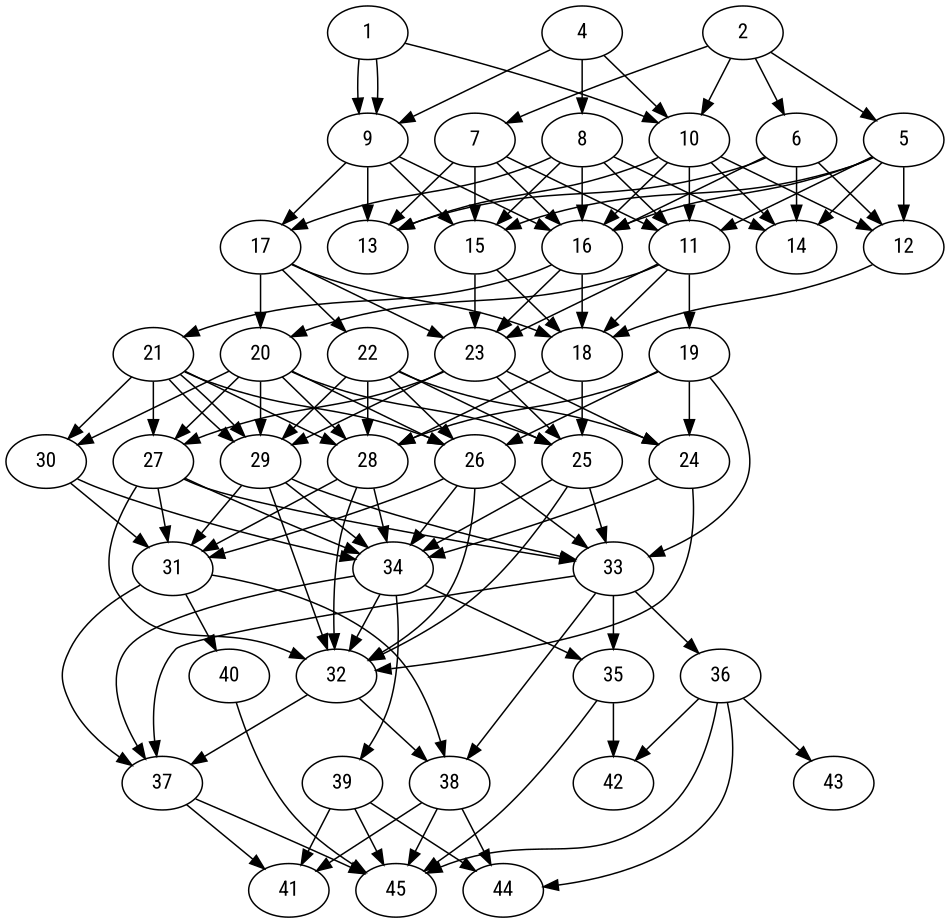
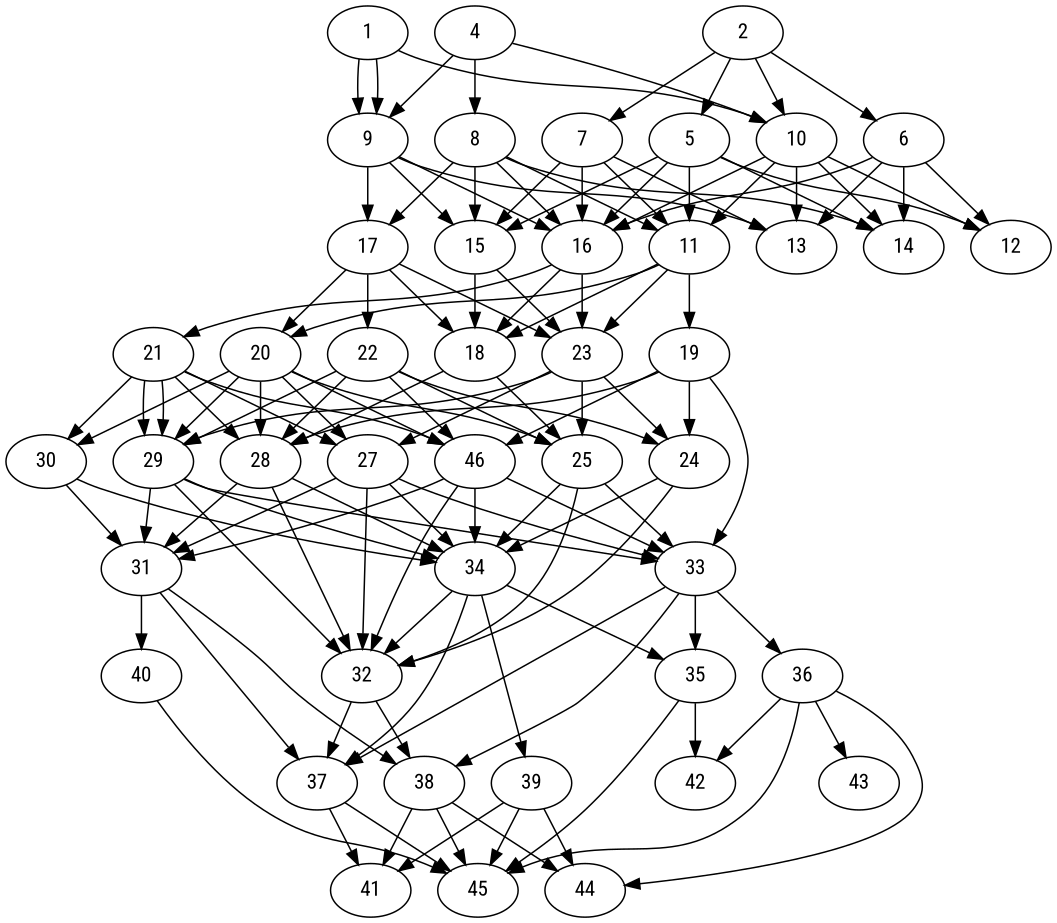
edge "12" -> "18": removed
node "26": label "26" -> "46"
